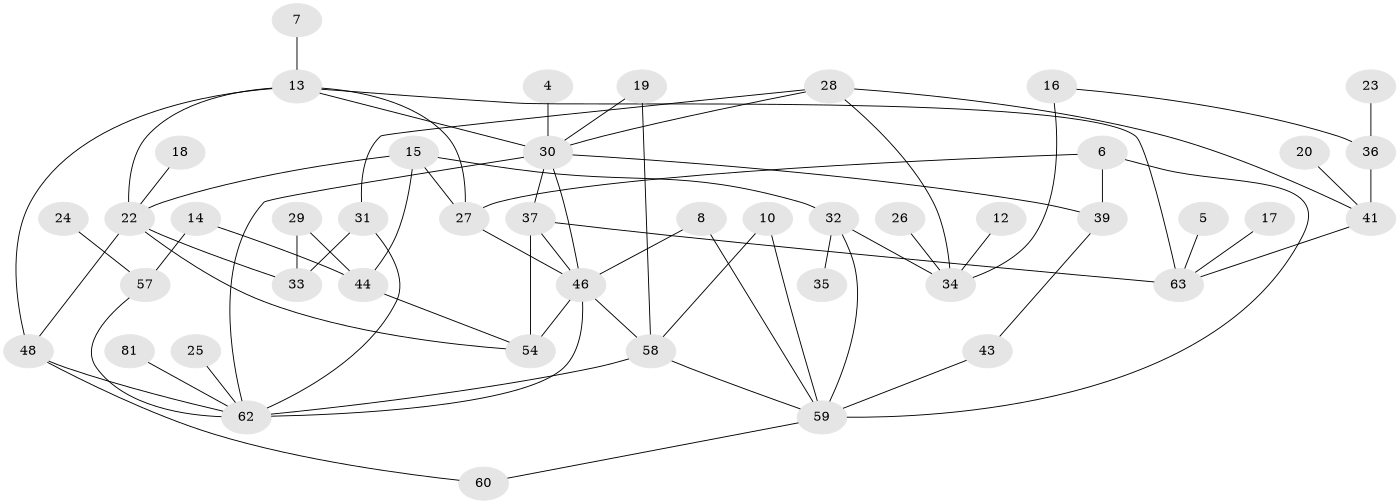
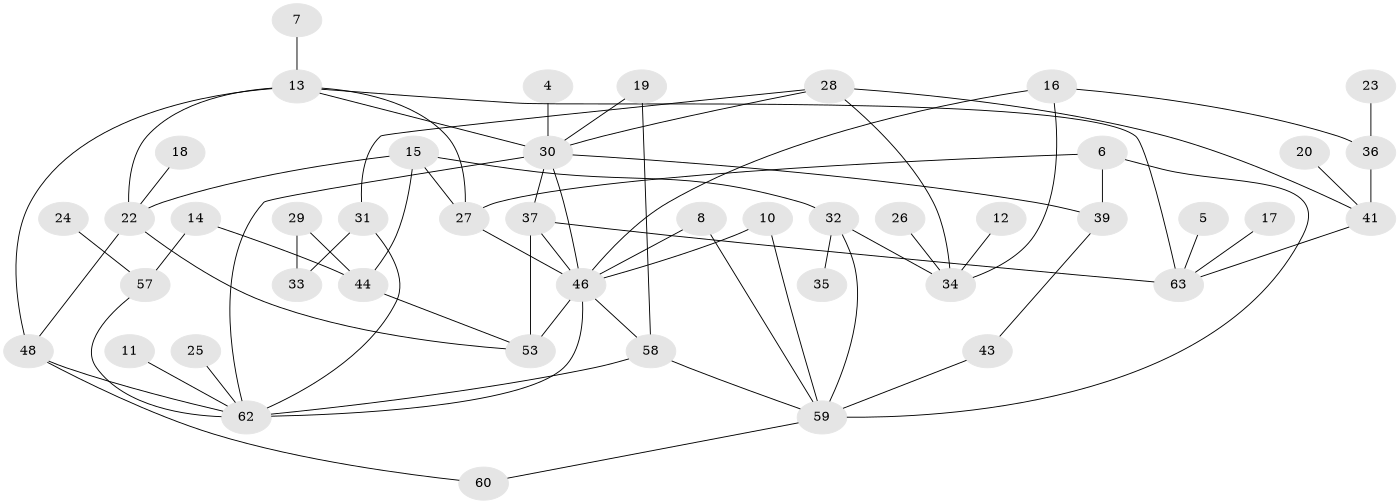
edge "16" -- "46": added
edge "22" -- "33": removed
edge "10" -- "58": now "10" -- "46"
node "81": label "81" -> "11"
node "54": label "54" -> "53"
